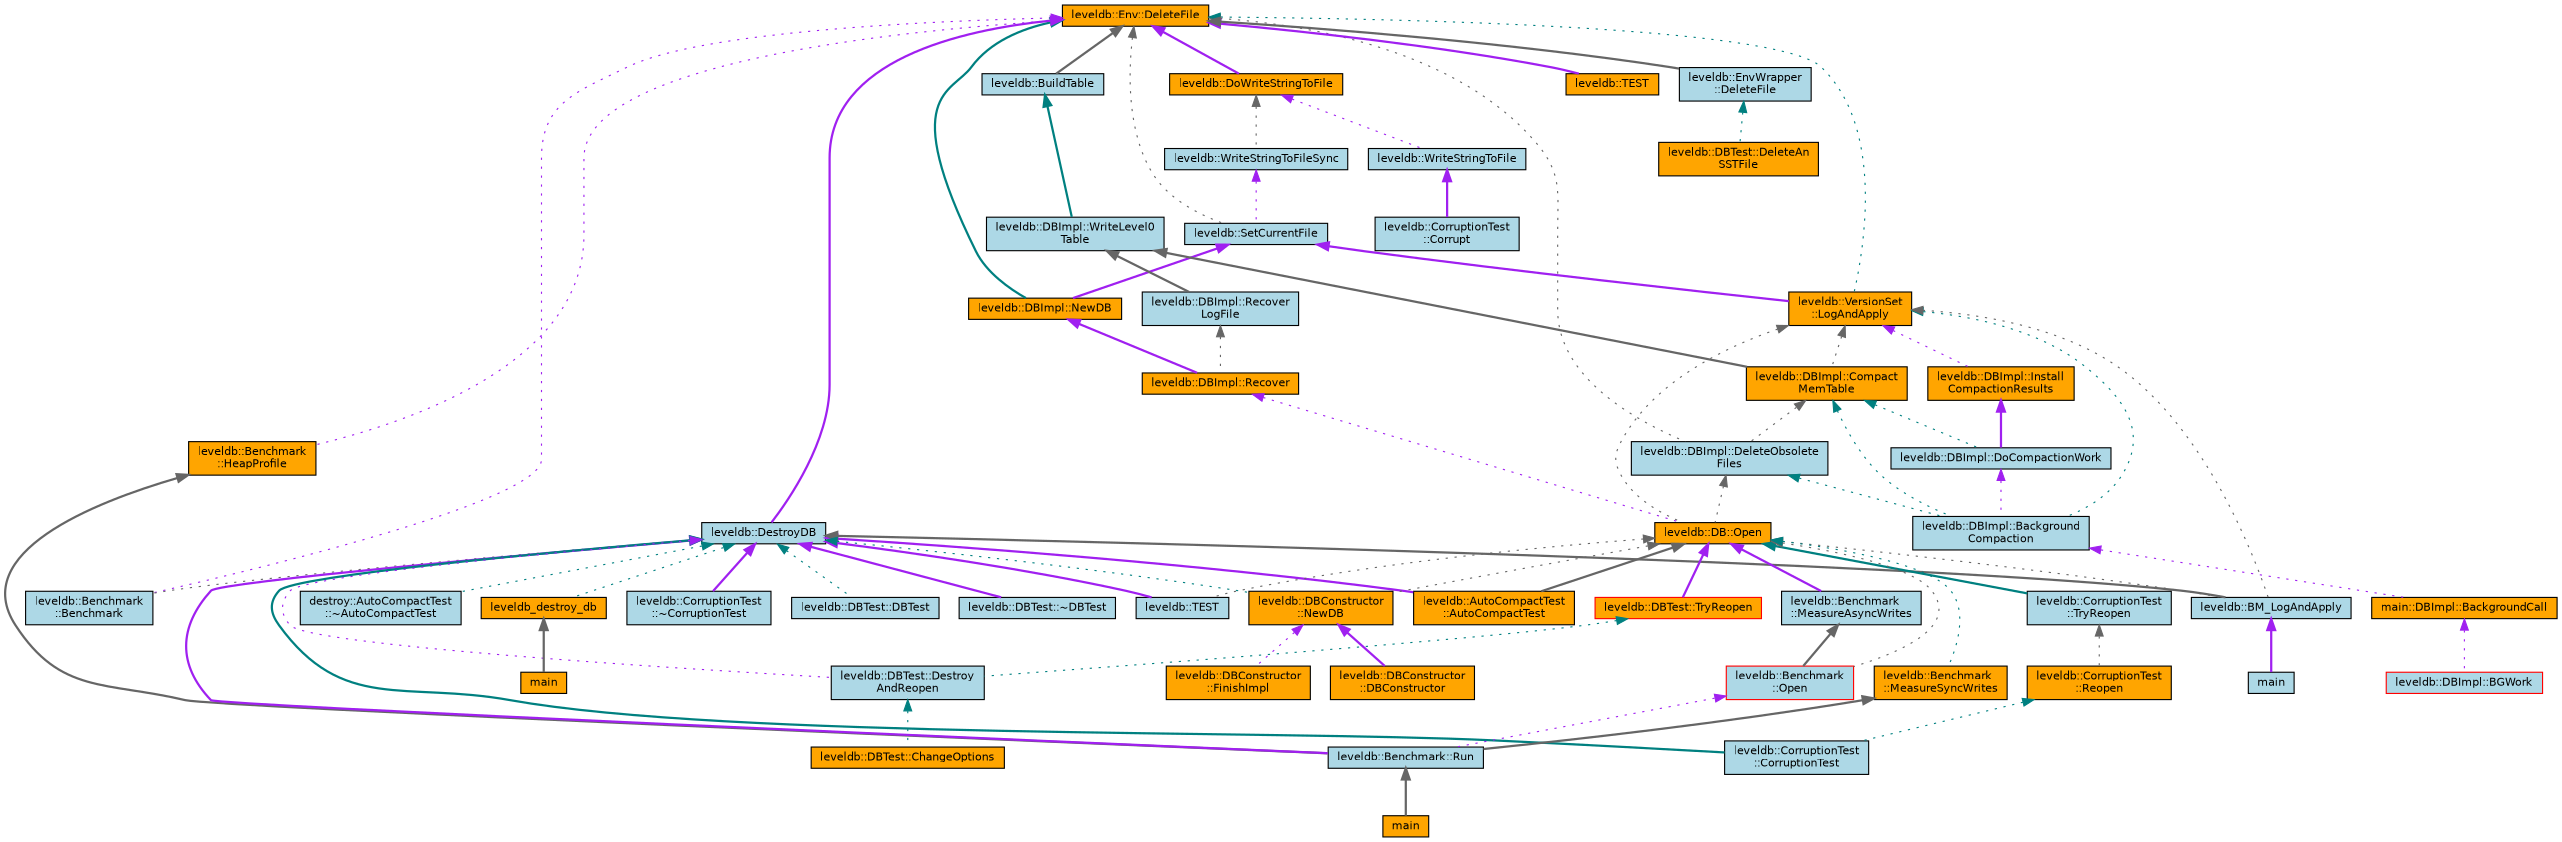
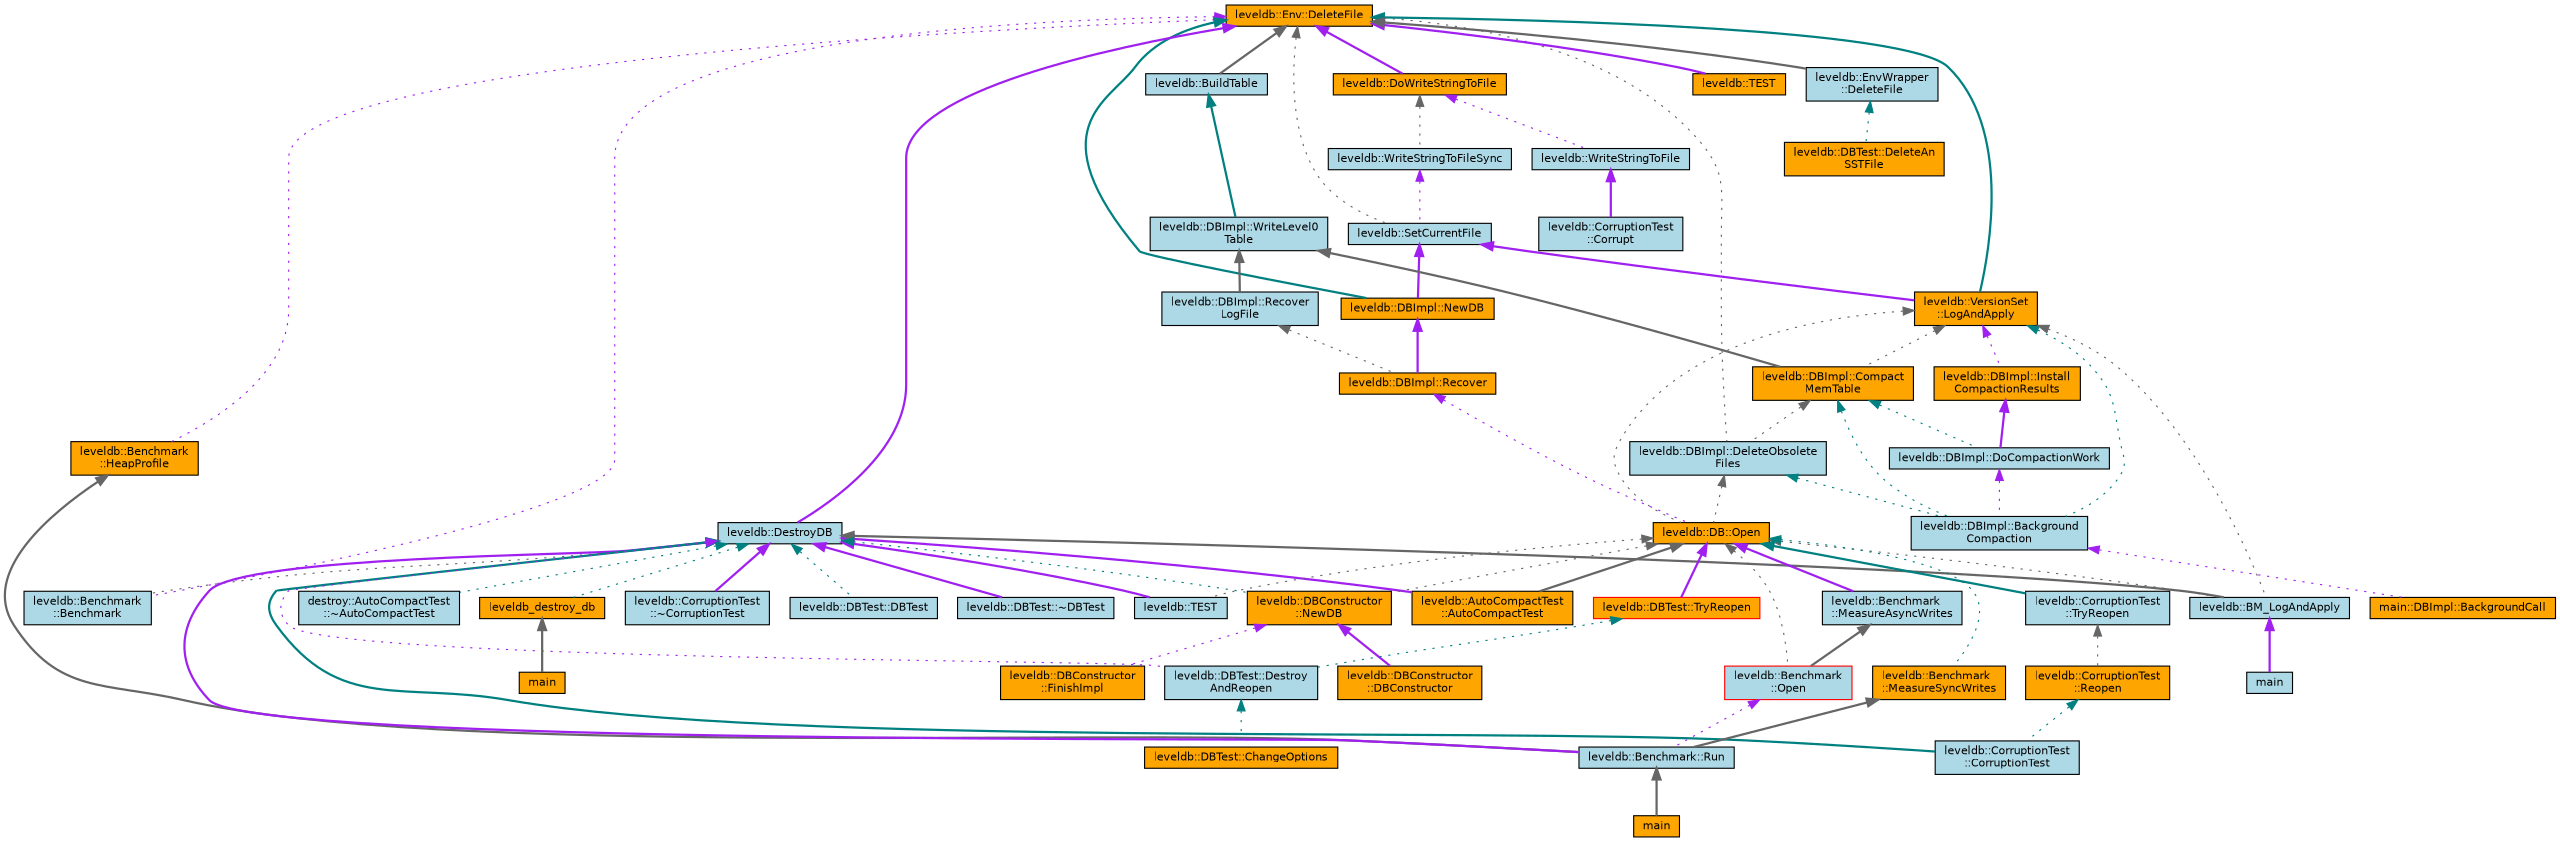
edge "leveldb::VersionSet ::LogAndApply" -> "leveldb::Env::DeleteFile": style dotted -> bold
node "leveldb::DBImpl::BGWork": removed
